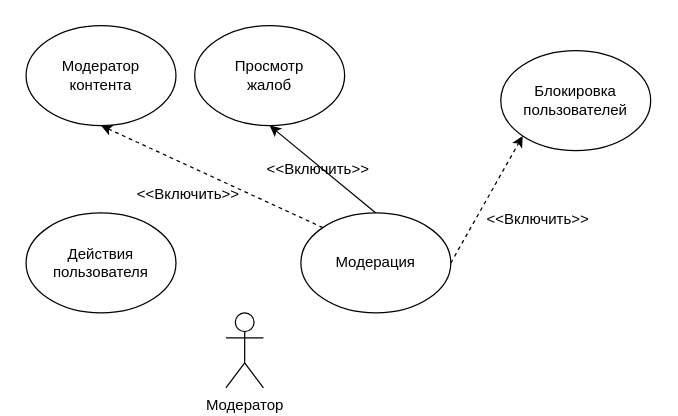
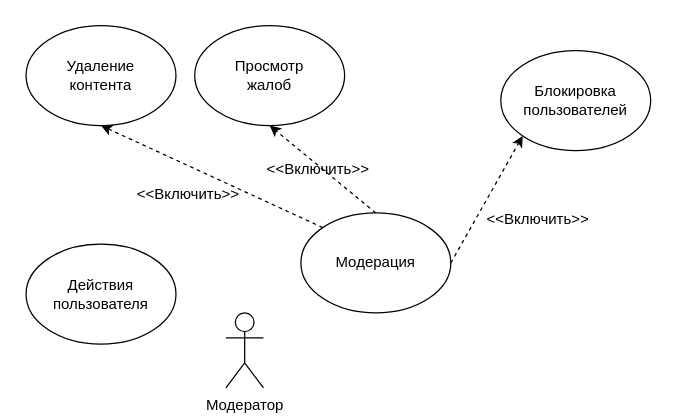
node "Модератор контента": label "Модератор контента" -> "Удаление контента"
edge "Модерация" -> "Просмотр жалоб": style solid -> dashed
node "Действия пользователя": moved (101, 263) -> (101, 294)
